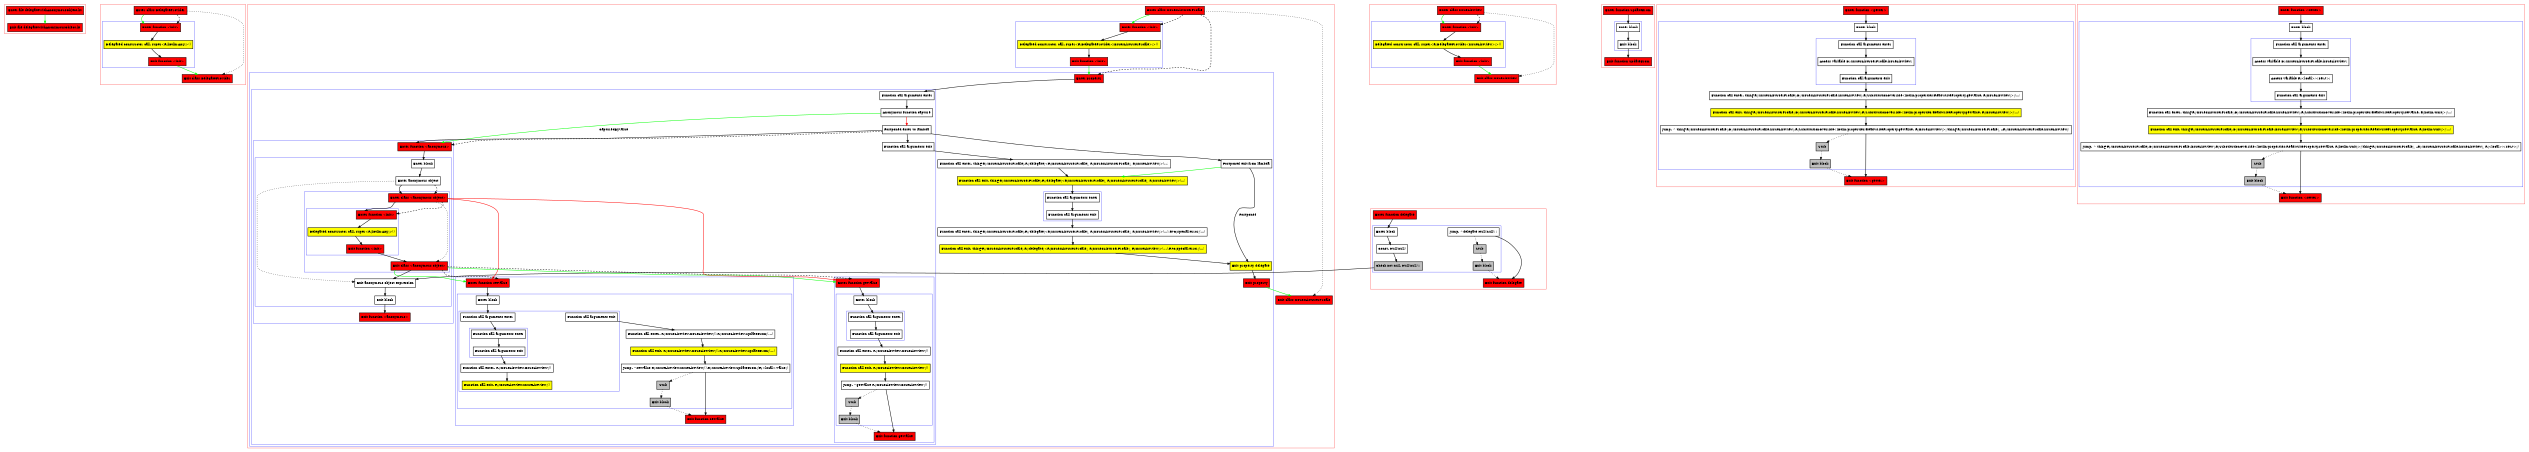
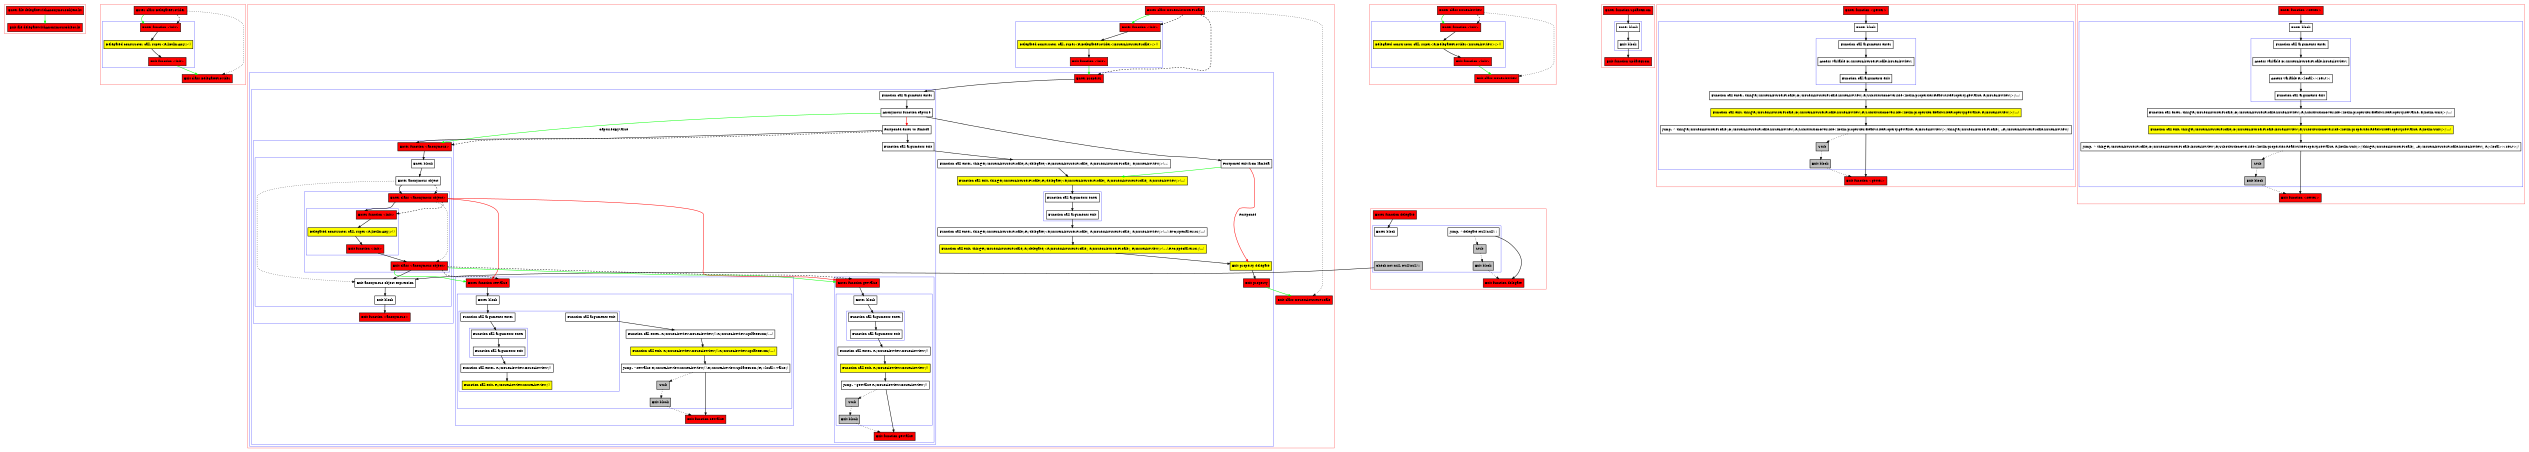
edge "Postponed enter to lambda" -> "Postponed exit from lambda": now "Anonymous function capture" -> "Postponed exit from lambda"
edge "Postponed exit from lambda" -> "Exit property delegate": color black -> red
node "Const: Null(null)": removed
